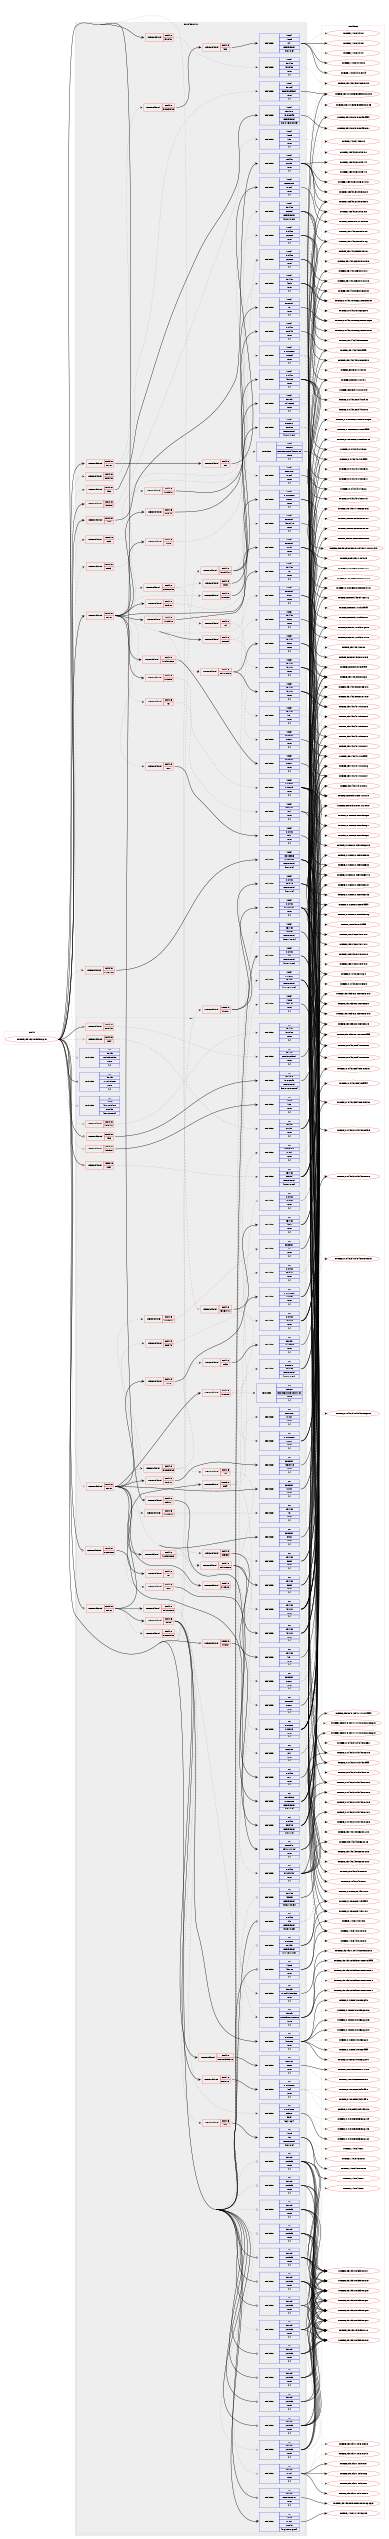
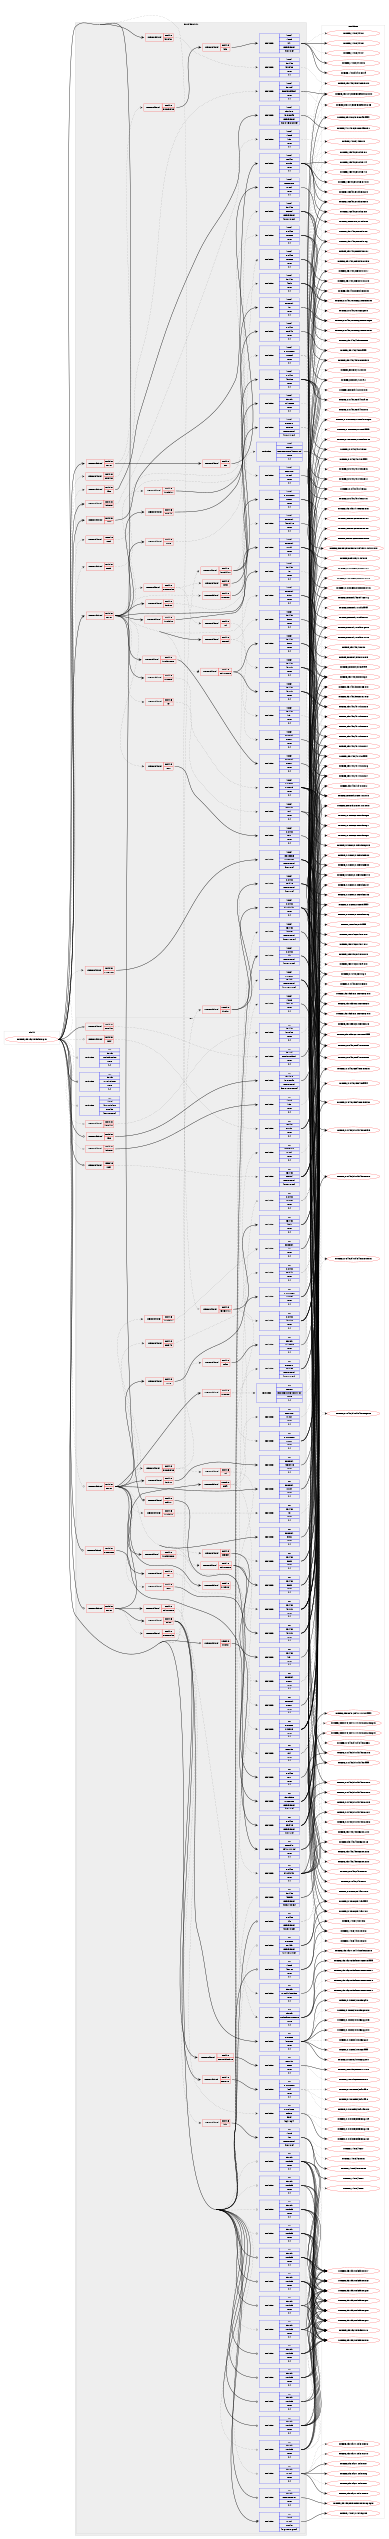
node "portage://dev-java/java-config-2.3.4": label "portage://dev-java/java-config-2.3.4" -> "portage://linux-java/java-config-2.3.4"
node "portage://sys-libs/binutils-libs-2.43": removed
